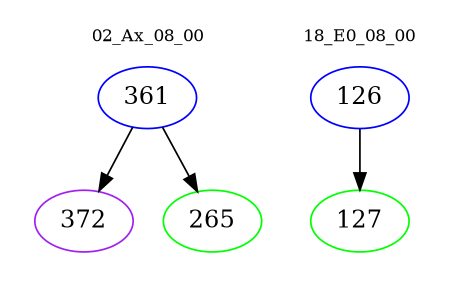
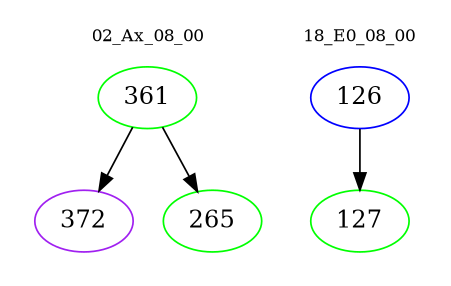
node "361": color blue -> green
